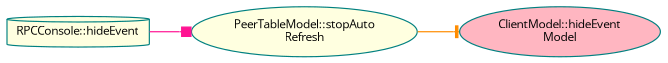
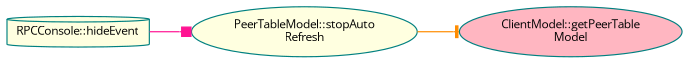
node "ClientModel::hideEvent Model": label "ClientModel::hideEvent Model" -> "ClientModel::getPeerTable Model"
